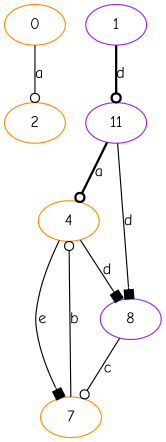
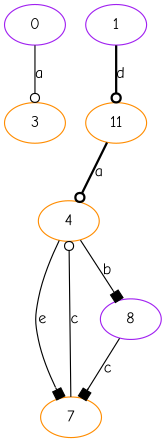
node "0": color darkorange -> purple
node "2": label "2" -> "3"
node "11": color purple -> darkorange
edge "11" -> "8": removed, label "d"
edge "4" -> "8": label "d" -> "b"
edge "7" -> "4": label "b" -> "c"
edge "8" -> "7": arrowhead odot -> box
